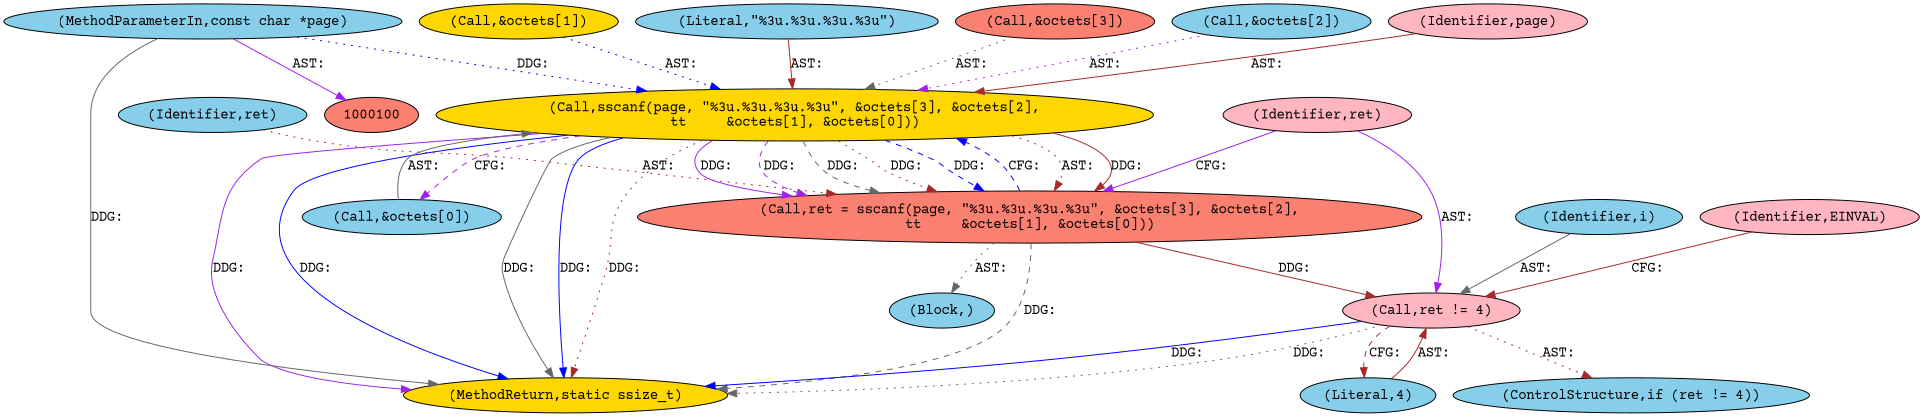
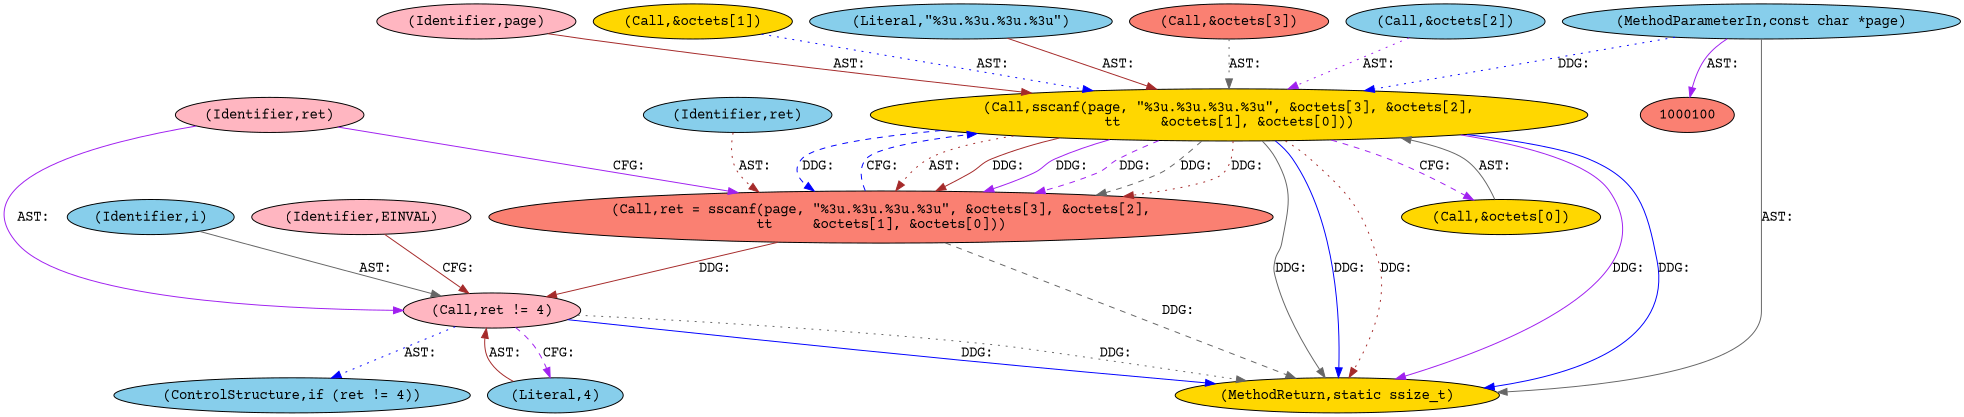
edge "(MethodParameterIn,const char *page)" -> "(MethodReturn,static ssize_t)": label "DDG: " -> "AST: "
node "(Call,&octets[0])": fillcolor skyblue -> gold
node "(Block,)": removed
edge "(Call,ret != 4)" -> "(Literal,4)": color brown -> purple
edge "(Call,ret != 4)" -> "(ControlStructure,if (ret != 4))": color brown -> blue
